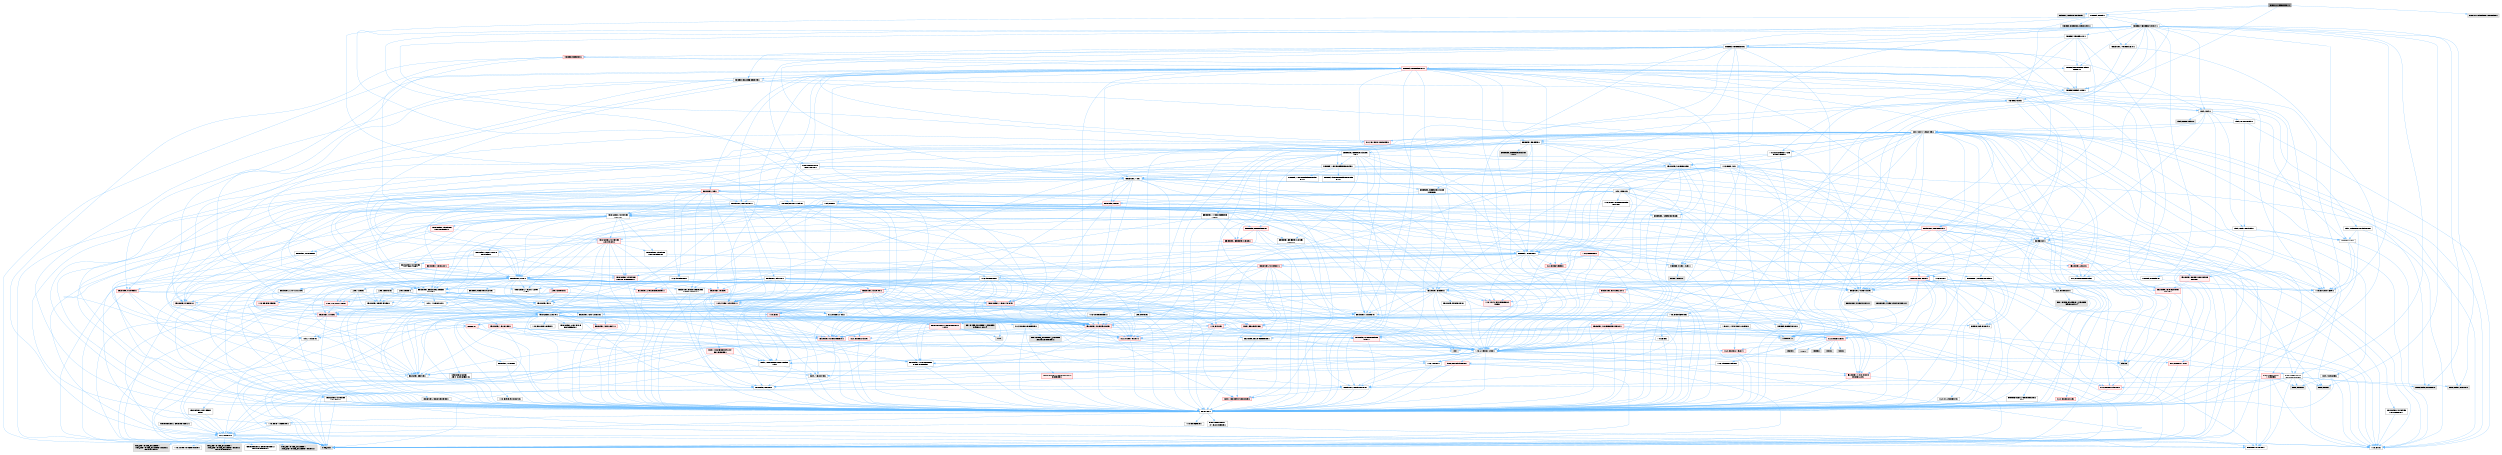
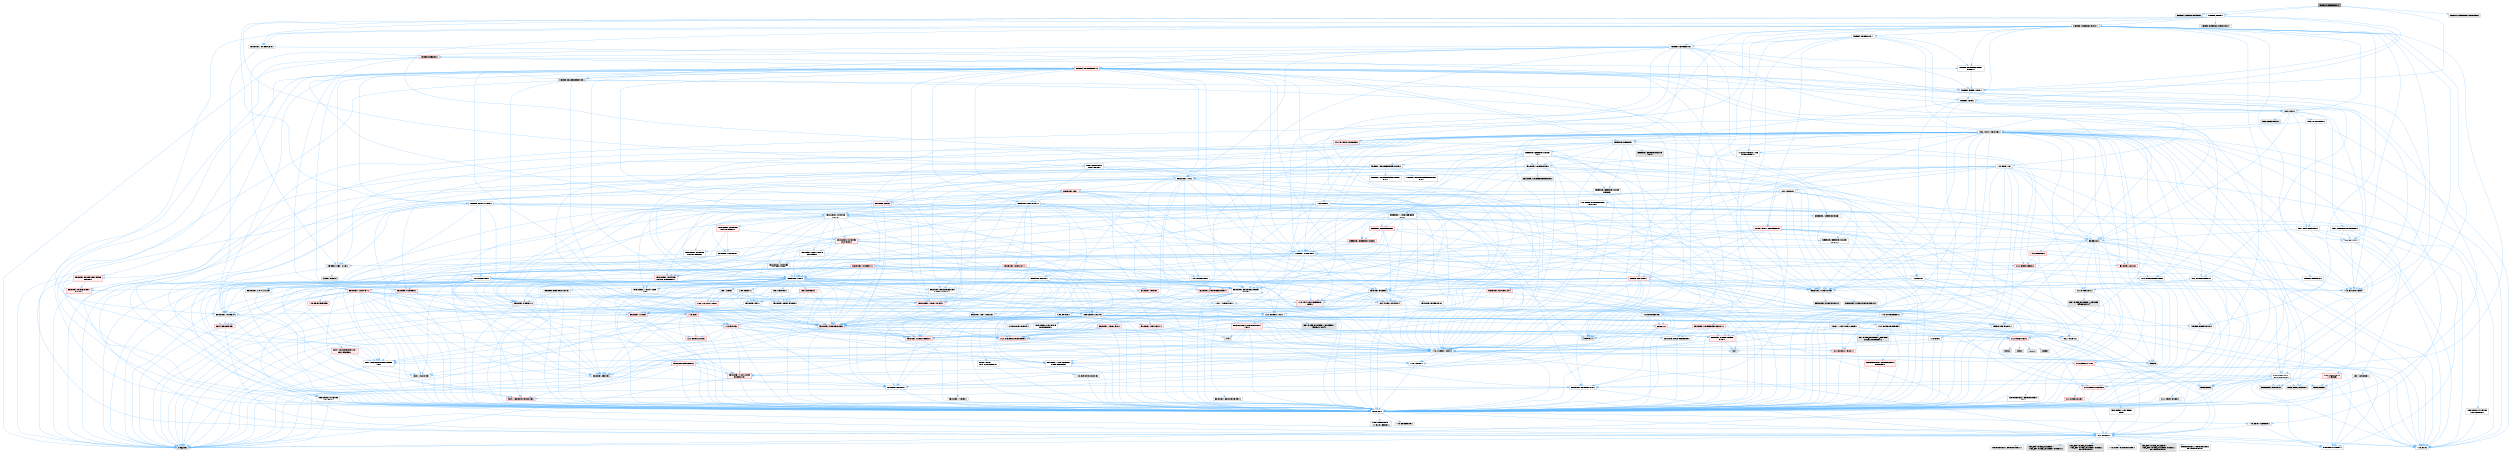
edge "UObject/UObjectArray.h" -> "Misc/ScopeLock.h": added
node "Templates/SharedPointerTesting.inl": added
node "Delegates/MulticastDelegate IsHeap.h": label "Delegates/MulticastDelegate IsHeap.h" -> "Delegates/MulticastDelegate Base.h"
node "Containers/LockFreeList.h": label "Containers/LockFreeList.h" -> "UnrealMemory/LockFreeList.h"
node "PLATFORM/ThreadSingleton.h": label "PLATFORM/ThreadSingleton.h" -> "HAL/ThreadSingleton.h"
node "COMPILED_PLATFORM_HEADER (PlatformMath.h)": label "COMPILED_PLATFORM_HEADER (PlatformMath.h)" -> "COMPILED_PLATFORM_PLATFORM (PlatformMath.h)"
node "HAL/UnrealMemory.h": label "HAL/UnrealMemory.h" -> "HAL/HitchTrackingStatScope.h"
node "stdarg.h": removed
node "Misc/StringFormatArg.h": removed
node "Internationalization /TextNamespaceFwd.h": label "Internationalization /TextNamespaceFwd.h" -> "UnrealMemory /TextNamespaceFwd.h"
node "HAL/TlsAutoCleanup.h": label "HAL/TlsAutoCleanup.h" -> "HAL/IdentityFunctor.h"
edge "GenericPlatform/GenericPlatform.h" -> "HAL/Platform.h": reversed
